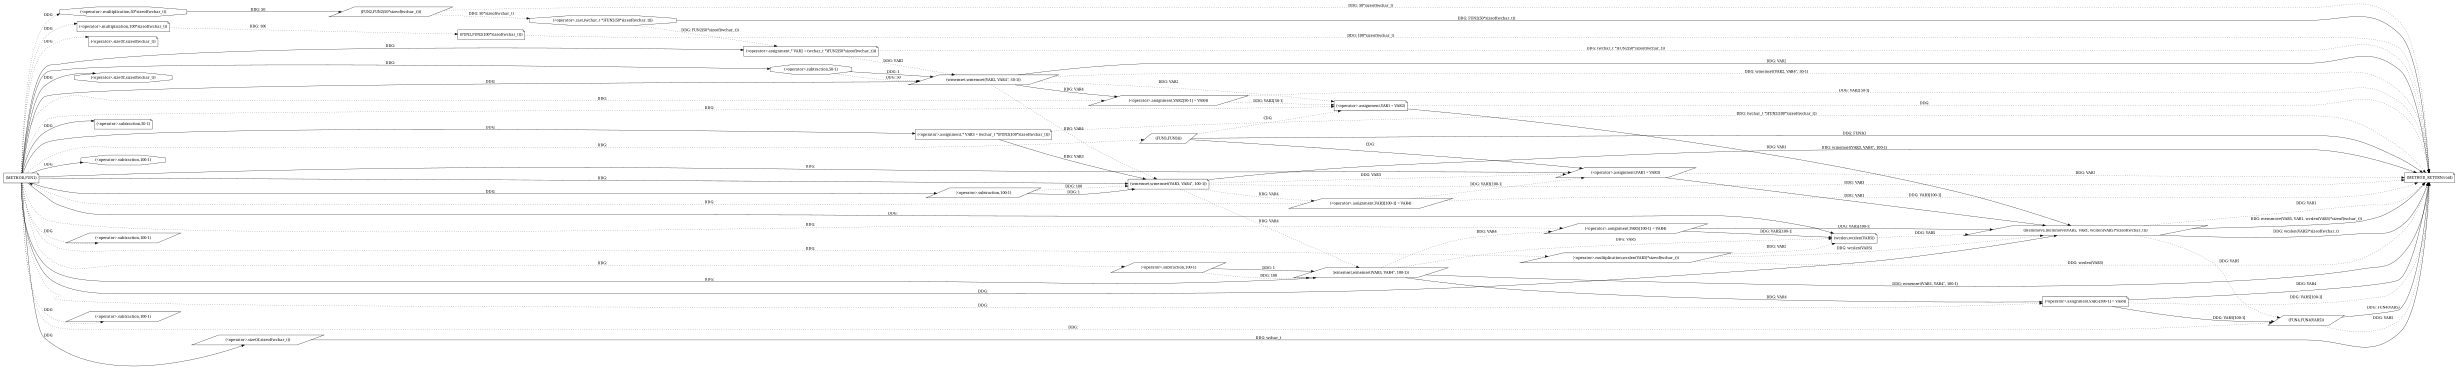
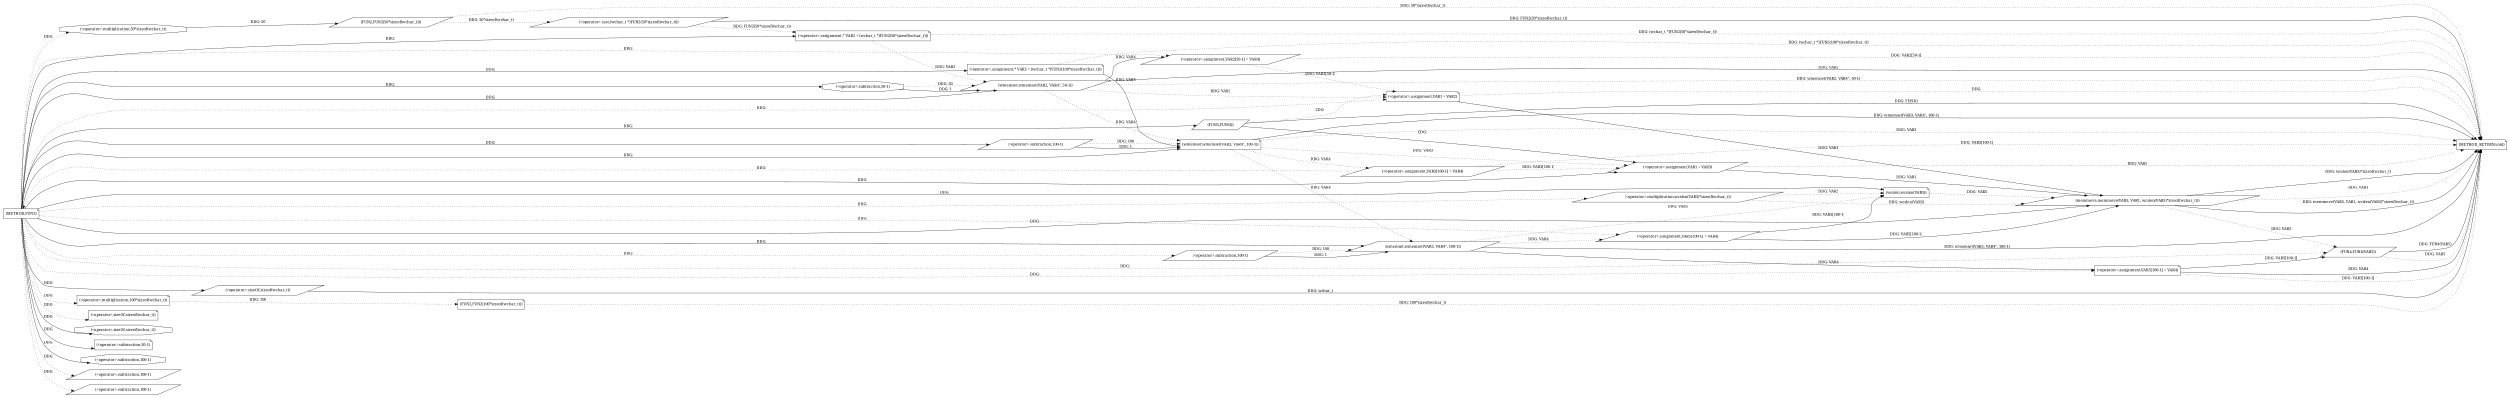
node "(<operator>.cast,(wchar_t *)FUN2(50*sizeof(wchar_t)))": shape octagon -> parallelogram
edge "(METHOD,FUN1)" -> "(FUN3,FUN3())": style dotted -> solid
edge "(<operator>.multiplication,wcslen(VAR5)*sizeof(wchar_t))" -> "(METHOD_RETURN,void)": removed, label "DDG: wcslen(VAR5)"
